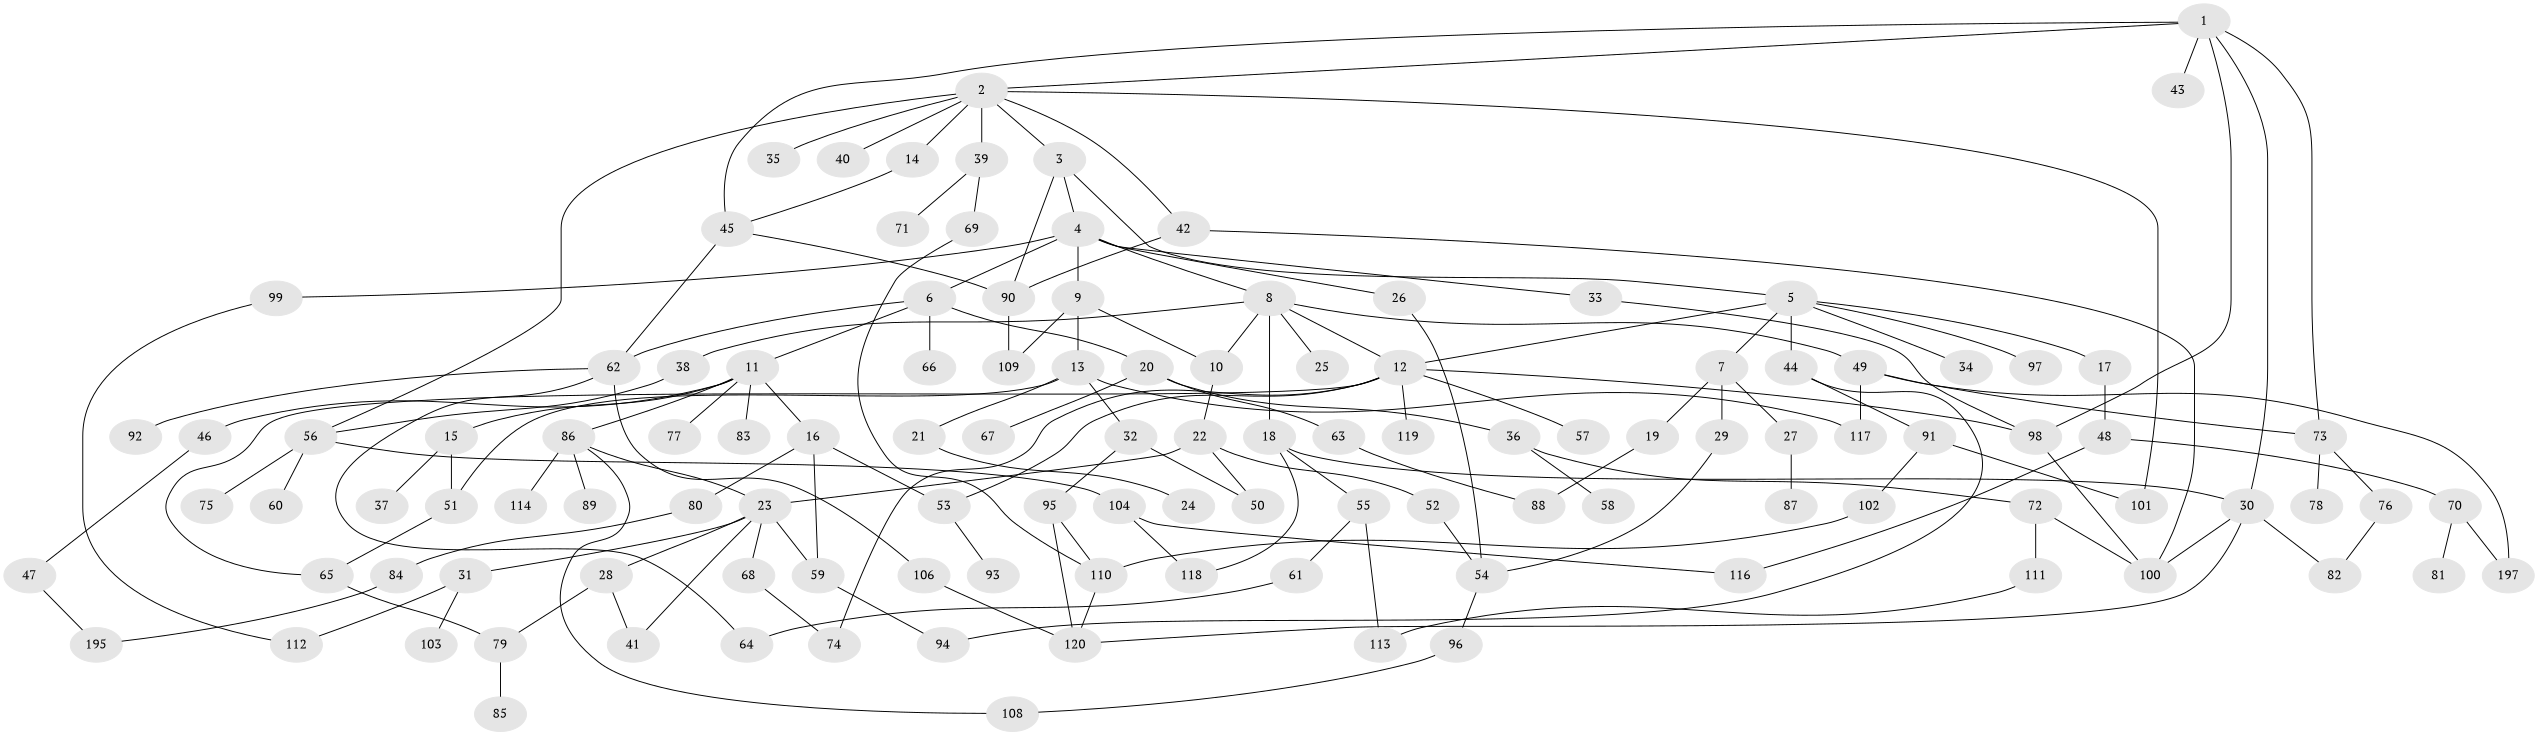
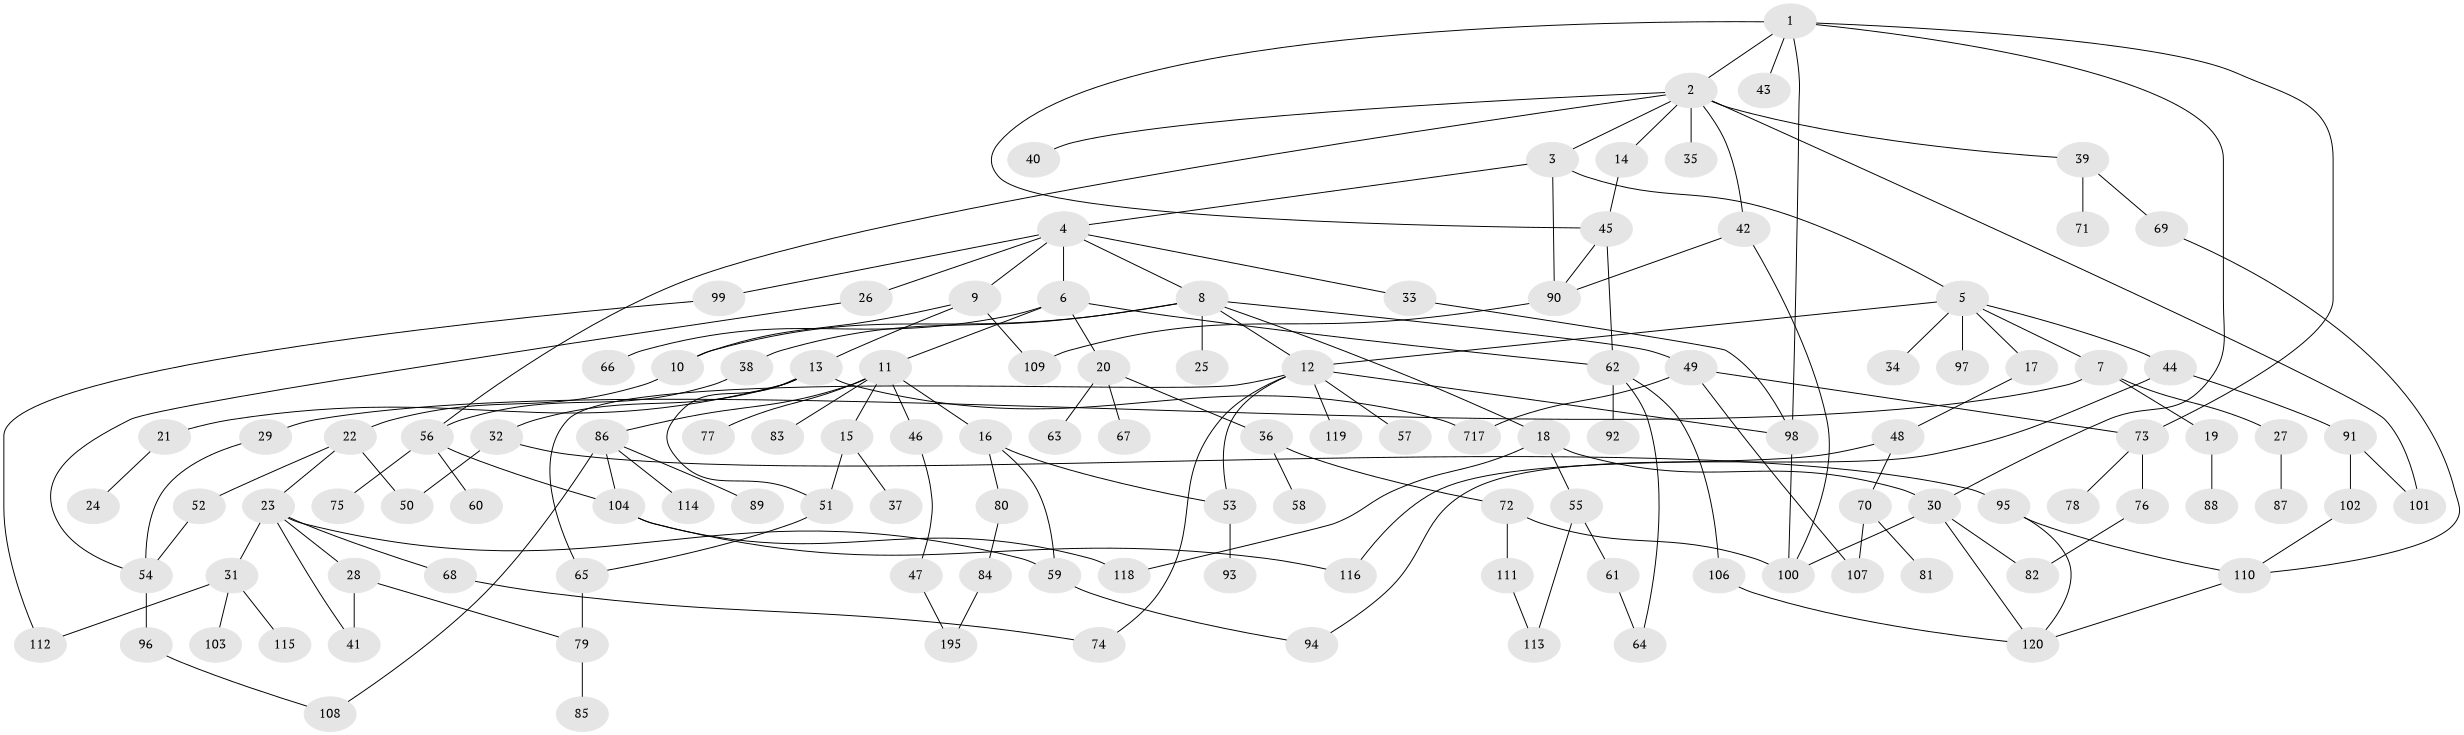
node "117": label "117" -> "717"
edge "86" -- "23": now "86" -- "104"
edge "63" -- "88": removed
node "197": label "197" -> "107"
node "115": added
